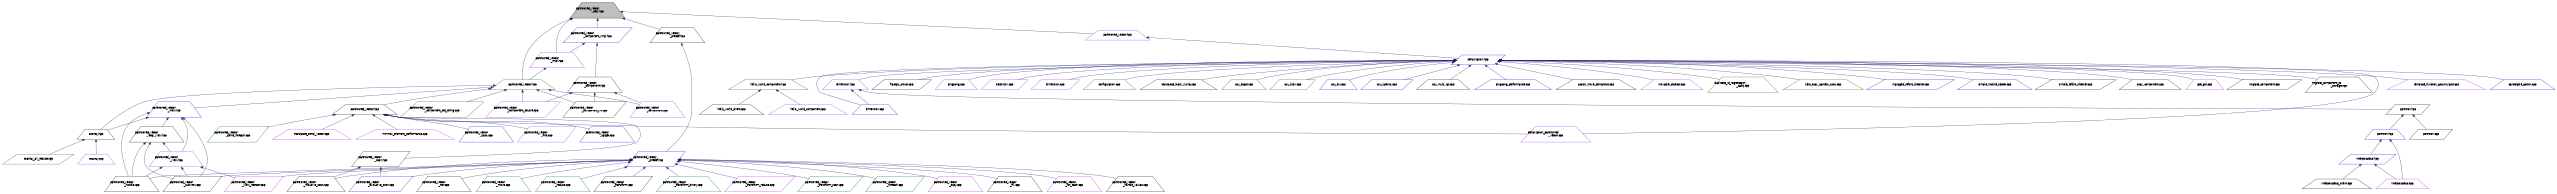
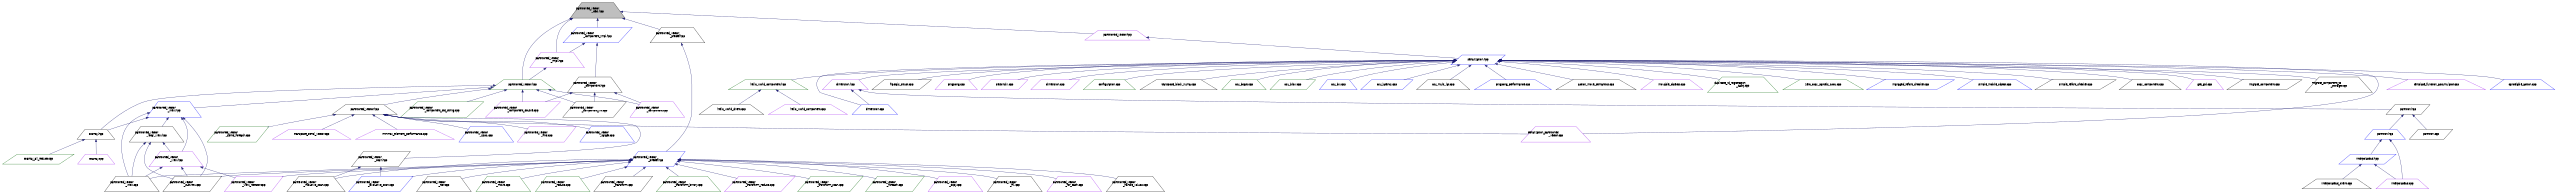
node "partitioned_vector _handle.cpp": label "partitioned_vector _handle.cpp" -> "partitioned_vector _view.cpp"
